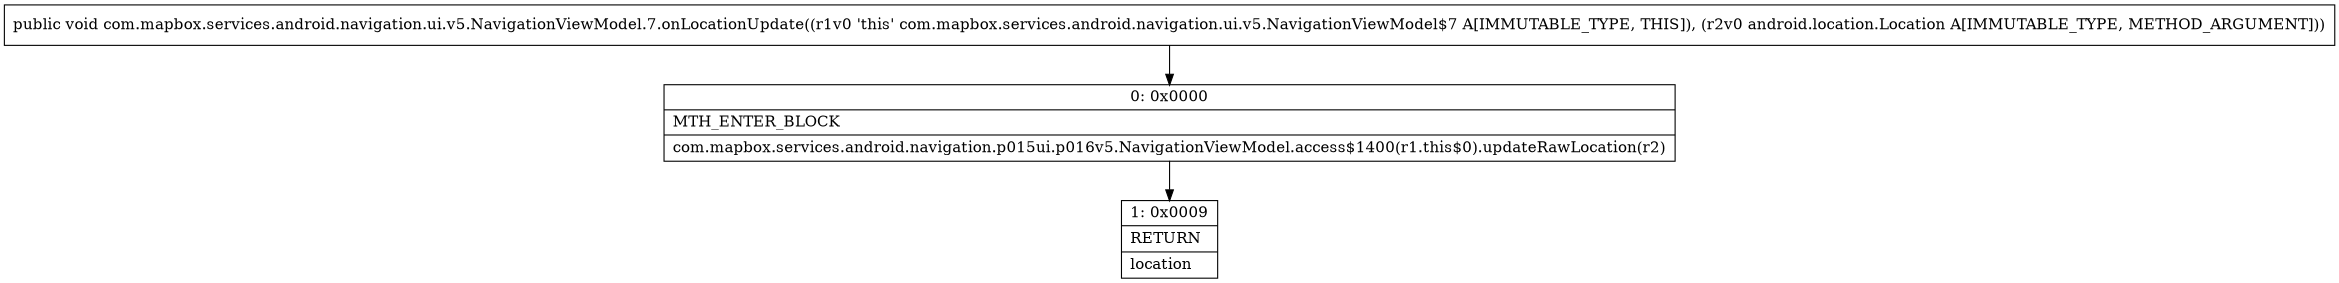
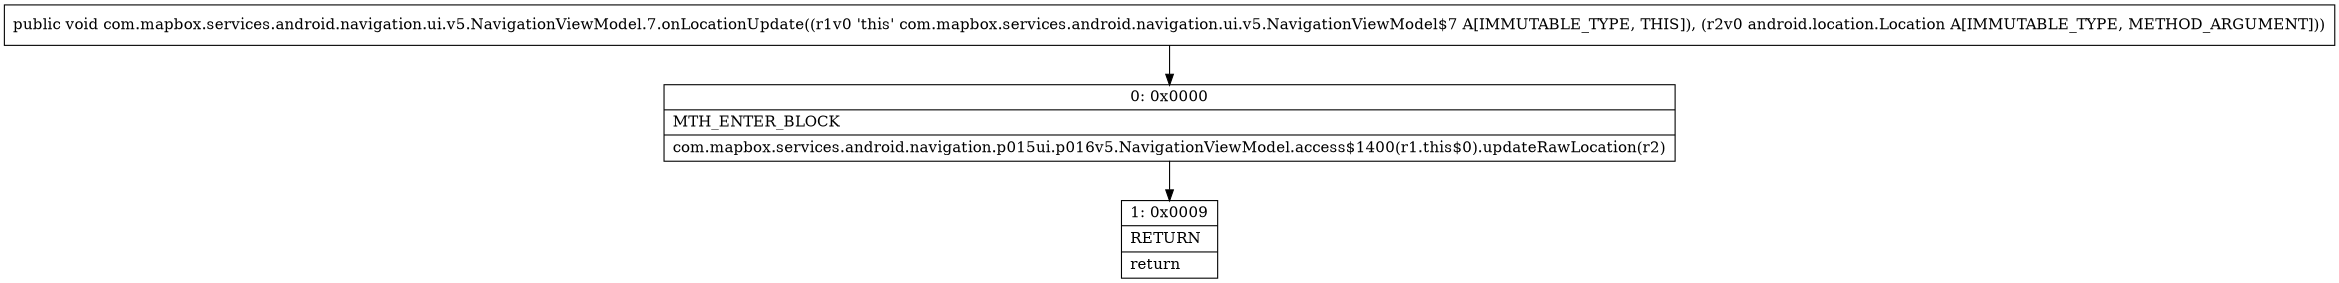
node "1: 0x0009": text "location" -> "return"
